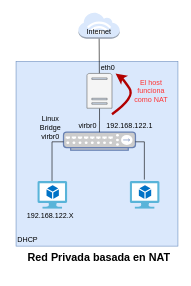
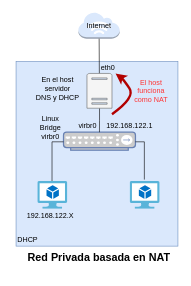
node "Internet": moved (99, 32) -> (99, 26)
node "En el host servidor DNS y DHCP": added
